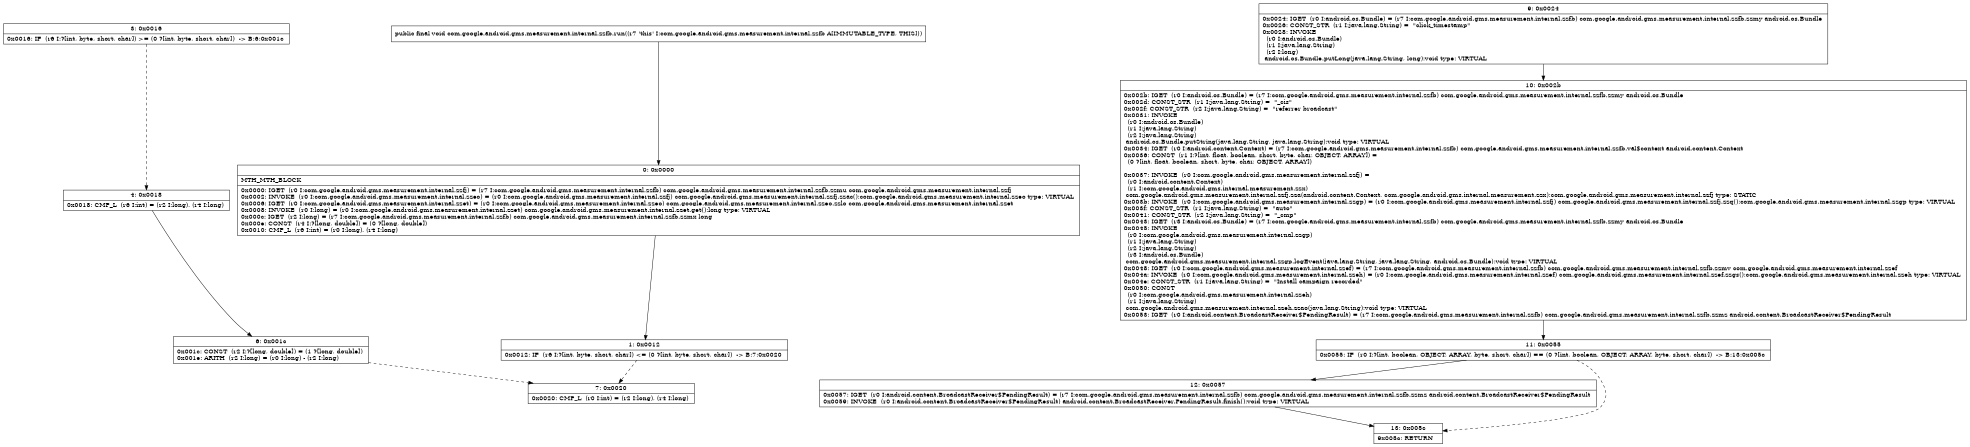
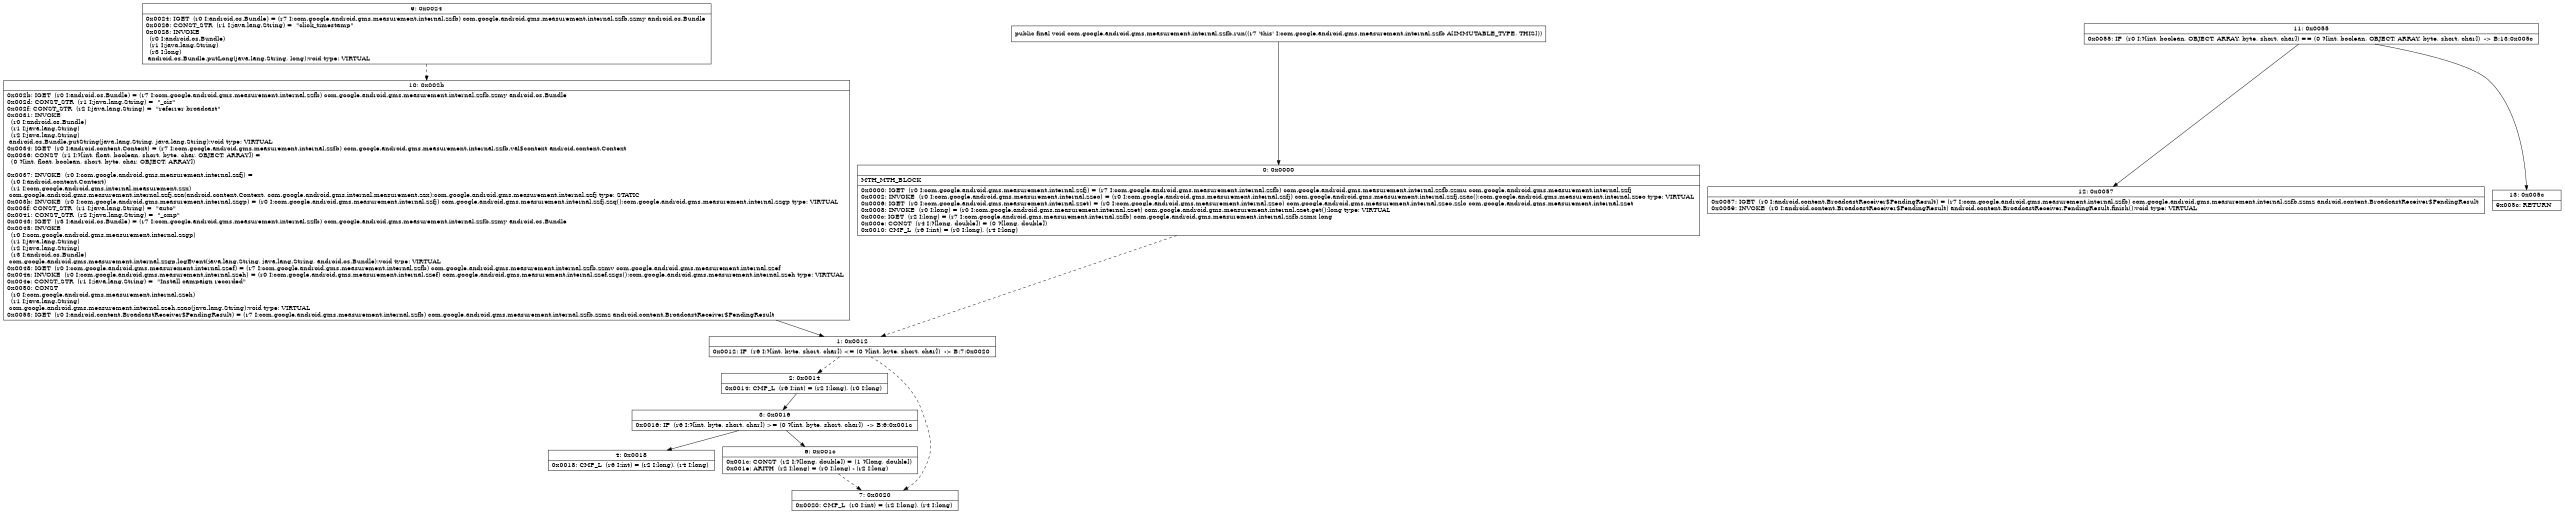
node "9: 0x0024": text "(r2 I:long)" -> "(r3 I:long)"
edge "9: 0x0024" -> "10: 0x002b": style solid -> dashed
edge "3: 0x0016" -> "4: 0x0018": style dashed -> solid
edge "4: 0x0018" -> "6: 0x001c": now "3: 0x0016" -> "6: 0x001c"
edge "0: 0x0000" -> "1: 0x0012": style solid -> dashed
edge "10: 0x002b" -> "11: 0x0055": now "10: 0x002b" -> "1: 0x0012"
node "2: 0x0014": added
edge "12: 0x0057" -> "13: 0x005c": removed
edge "11: 0x0055" -> "13: 0x005c": style dashed -> solid
